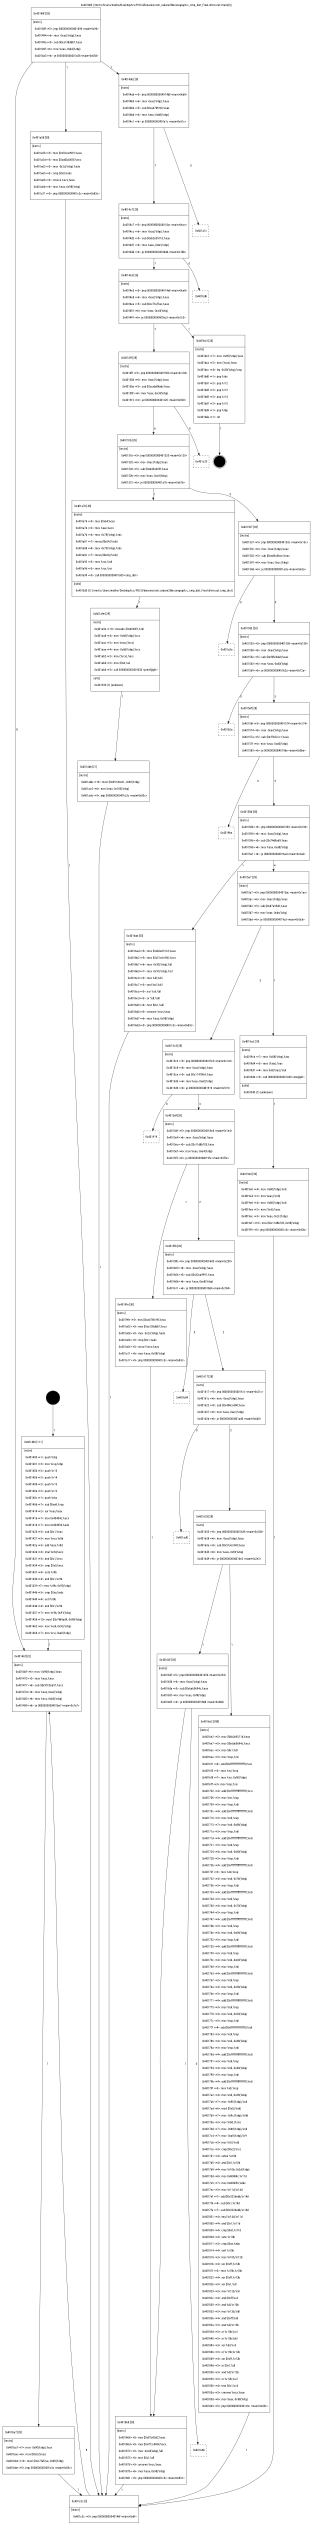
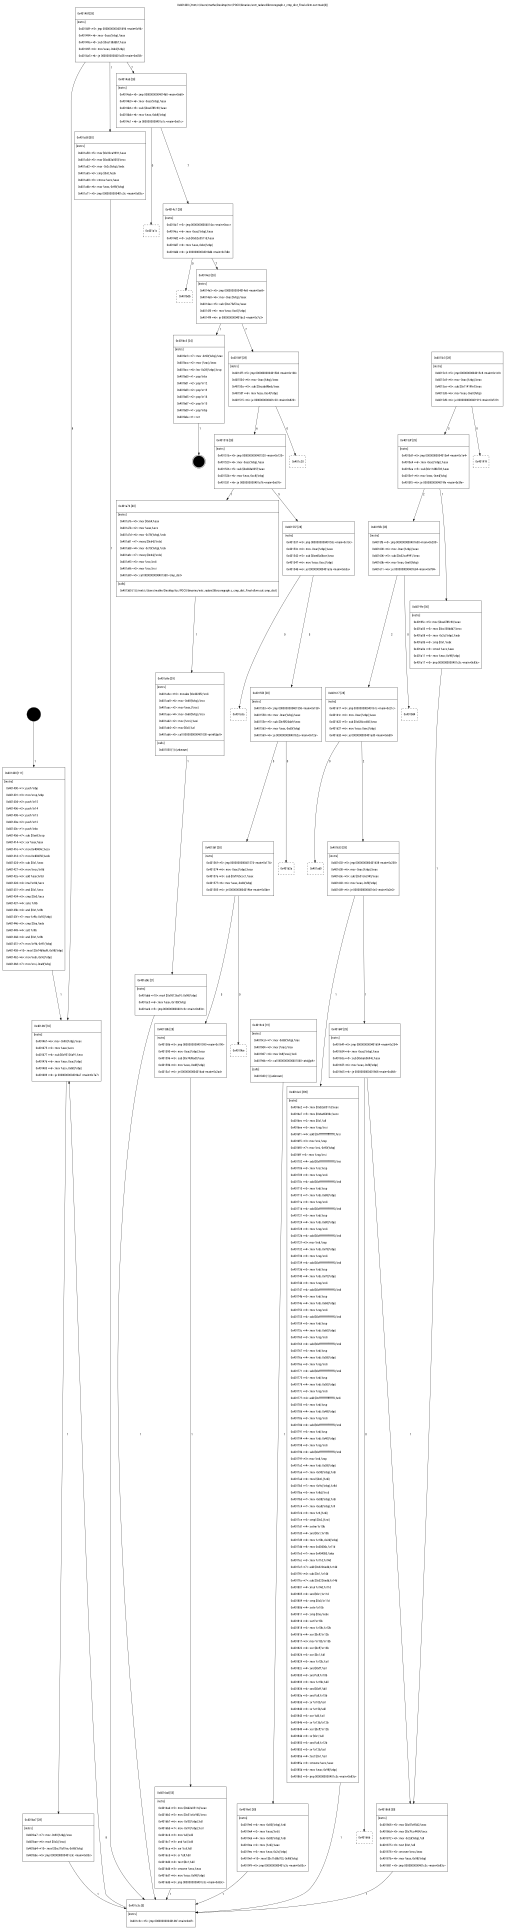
node "0x4015a7 [28]": removed
